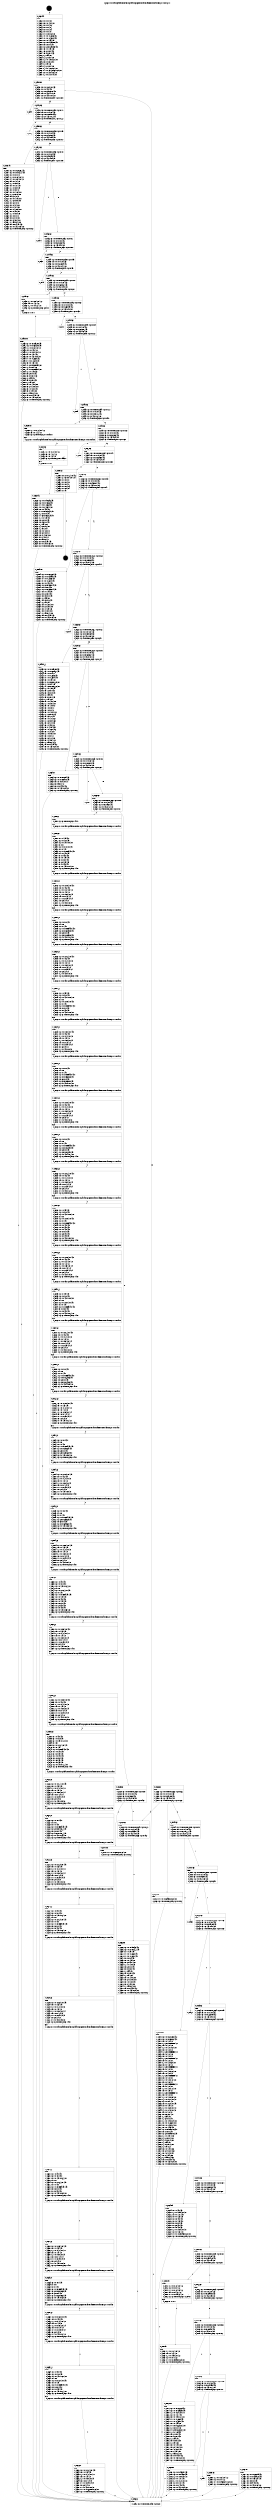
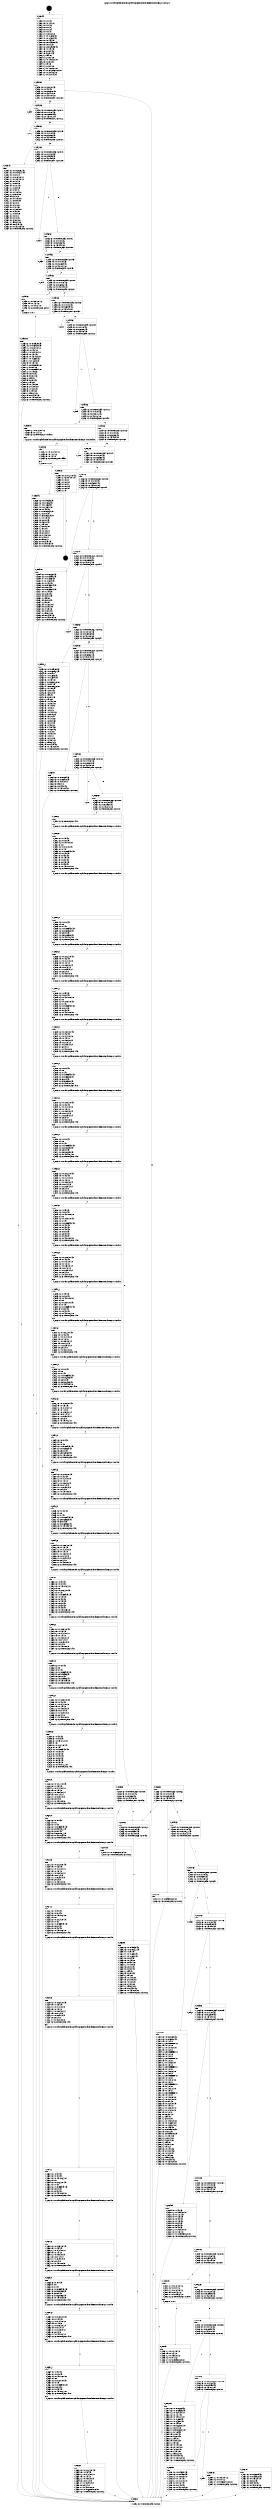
node "0x402006 [42]": removed
node "0x40239c [40]": added
